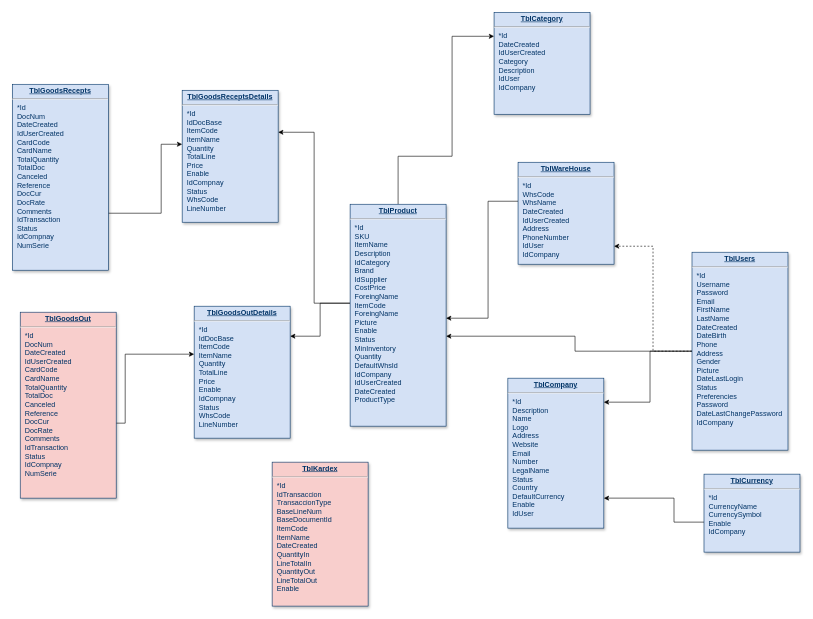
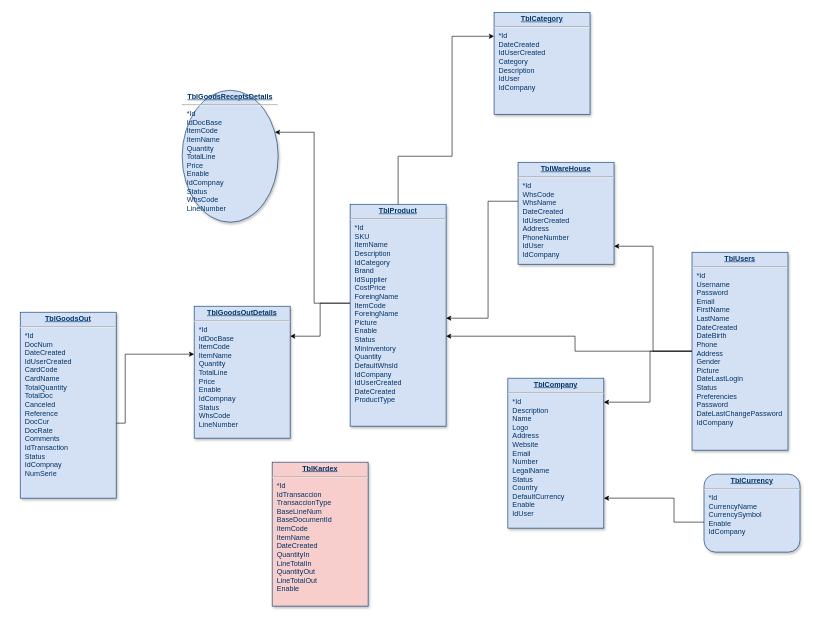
edge "TblGoodsRecepts *Id DocNum DateCreated IdUserCreated CardCode CardName TotalQuantity TotalDoc Canceled Reference DocCur DocRate Comments IdTransaction Status IdCompnay NumSerie" -> "TblGoodsReceptsDetails *Id IdDocBase ItemCode ItemName Quantity TotalLine Price Enable IdCompnay Status WhsCode LineNumber": removed
node "TblGoodsReceptsDetails *Id IdDocBase ItemCode ItemName Quantity TotalLine Price Enable IdCompnay Status WhsCode LineNumber": shape rectangle -> ellipse
node "TblGoodsRecepts *Id DocNum DateCreated IdUserCreated CardCode CardName TotalQuantity TotalDoc Canceled Reference DocCur DocRate Comments IdTransaction Status IdCompnay NumSerie": removed
edge "TblUsers *Id Username Password Email FirstName LastName DateCreated DateBirth Phone Address Gender Picture DateLastLogin Status Preferencies Password DateLastChangePassword IdCompany" -> "TblWareHouse *Id WhsCode WhsName DateCreated IdUserCreated Address PhoneNumber IdUser IdCompany": style dashed -> solid
node "TblGoodsOut *Id DocNum DateCreated IdUserCreated CardCode CardName TotalQuantity TotalDoc Canceled Reference DocCur DocRate Comments IdTransaction Status IdCompnay NumSerie": fillcolor #f8cecc -> #d4e1f5
node "TblCurrency *Id CurrencyName CurrencySymbol Enable IdCompany": shape rectangle -> rounded rectangle
